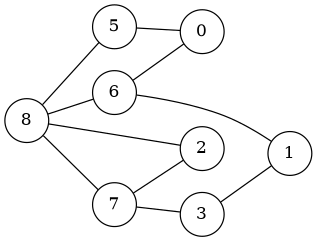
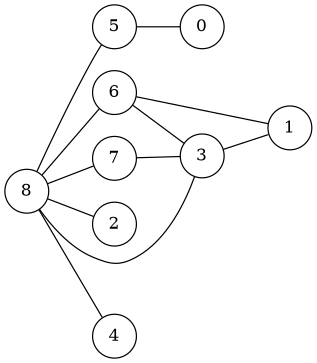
edge "0" -- "6": now "3" -- "6"
edge "2" -- "7": removed
edge "3" -- "8": added
node "4": added
